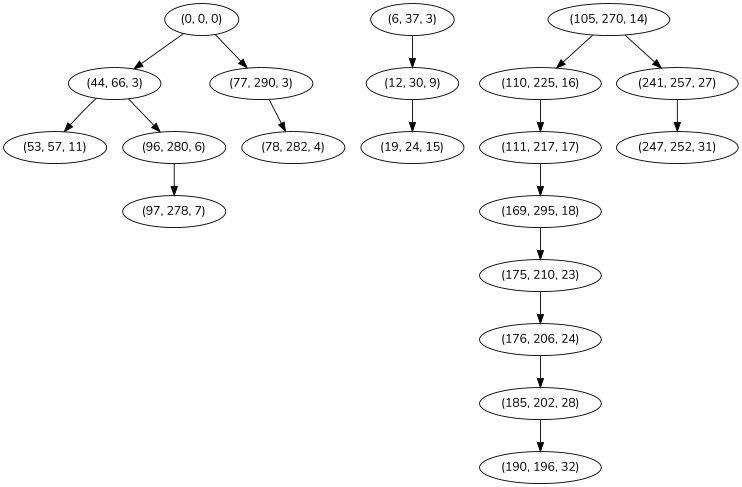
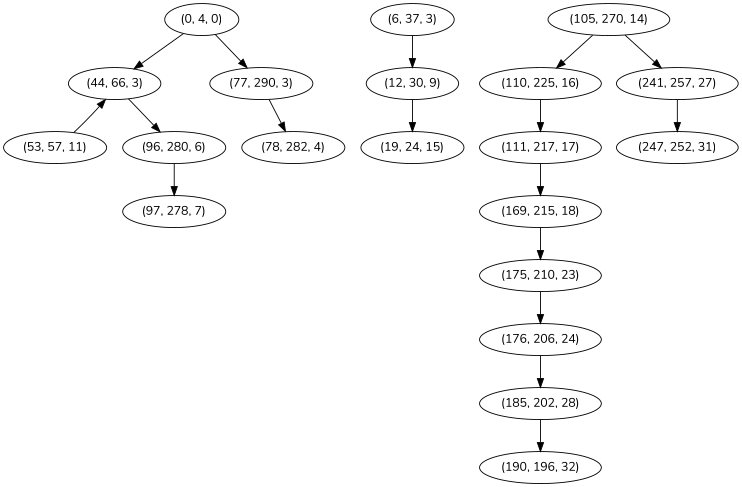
node "(0, 0, 0)": label "(0, 0, 0)" -> "(0, 4, 0)"
edge "(44, 66, 3)" -> "(53, 57, 11)": reversed
node "(169, 295, 18)": label "(169, 295, 18)" -> "(169, 215, 18)"
